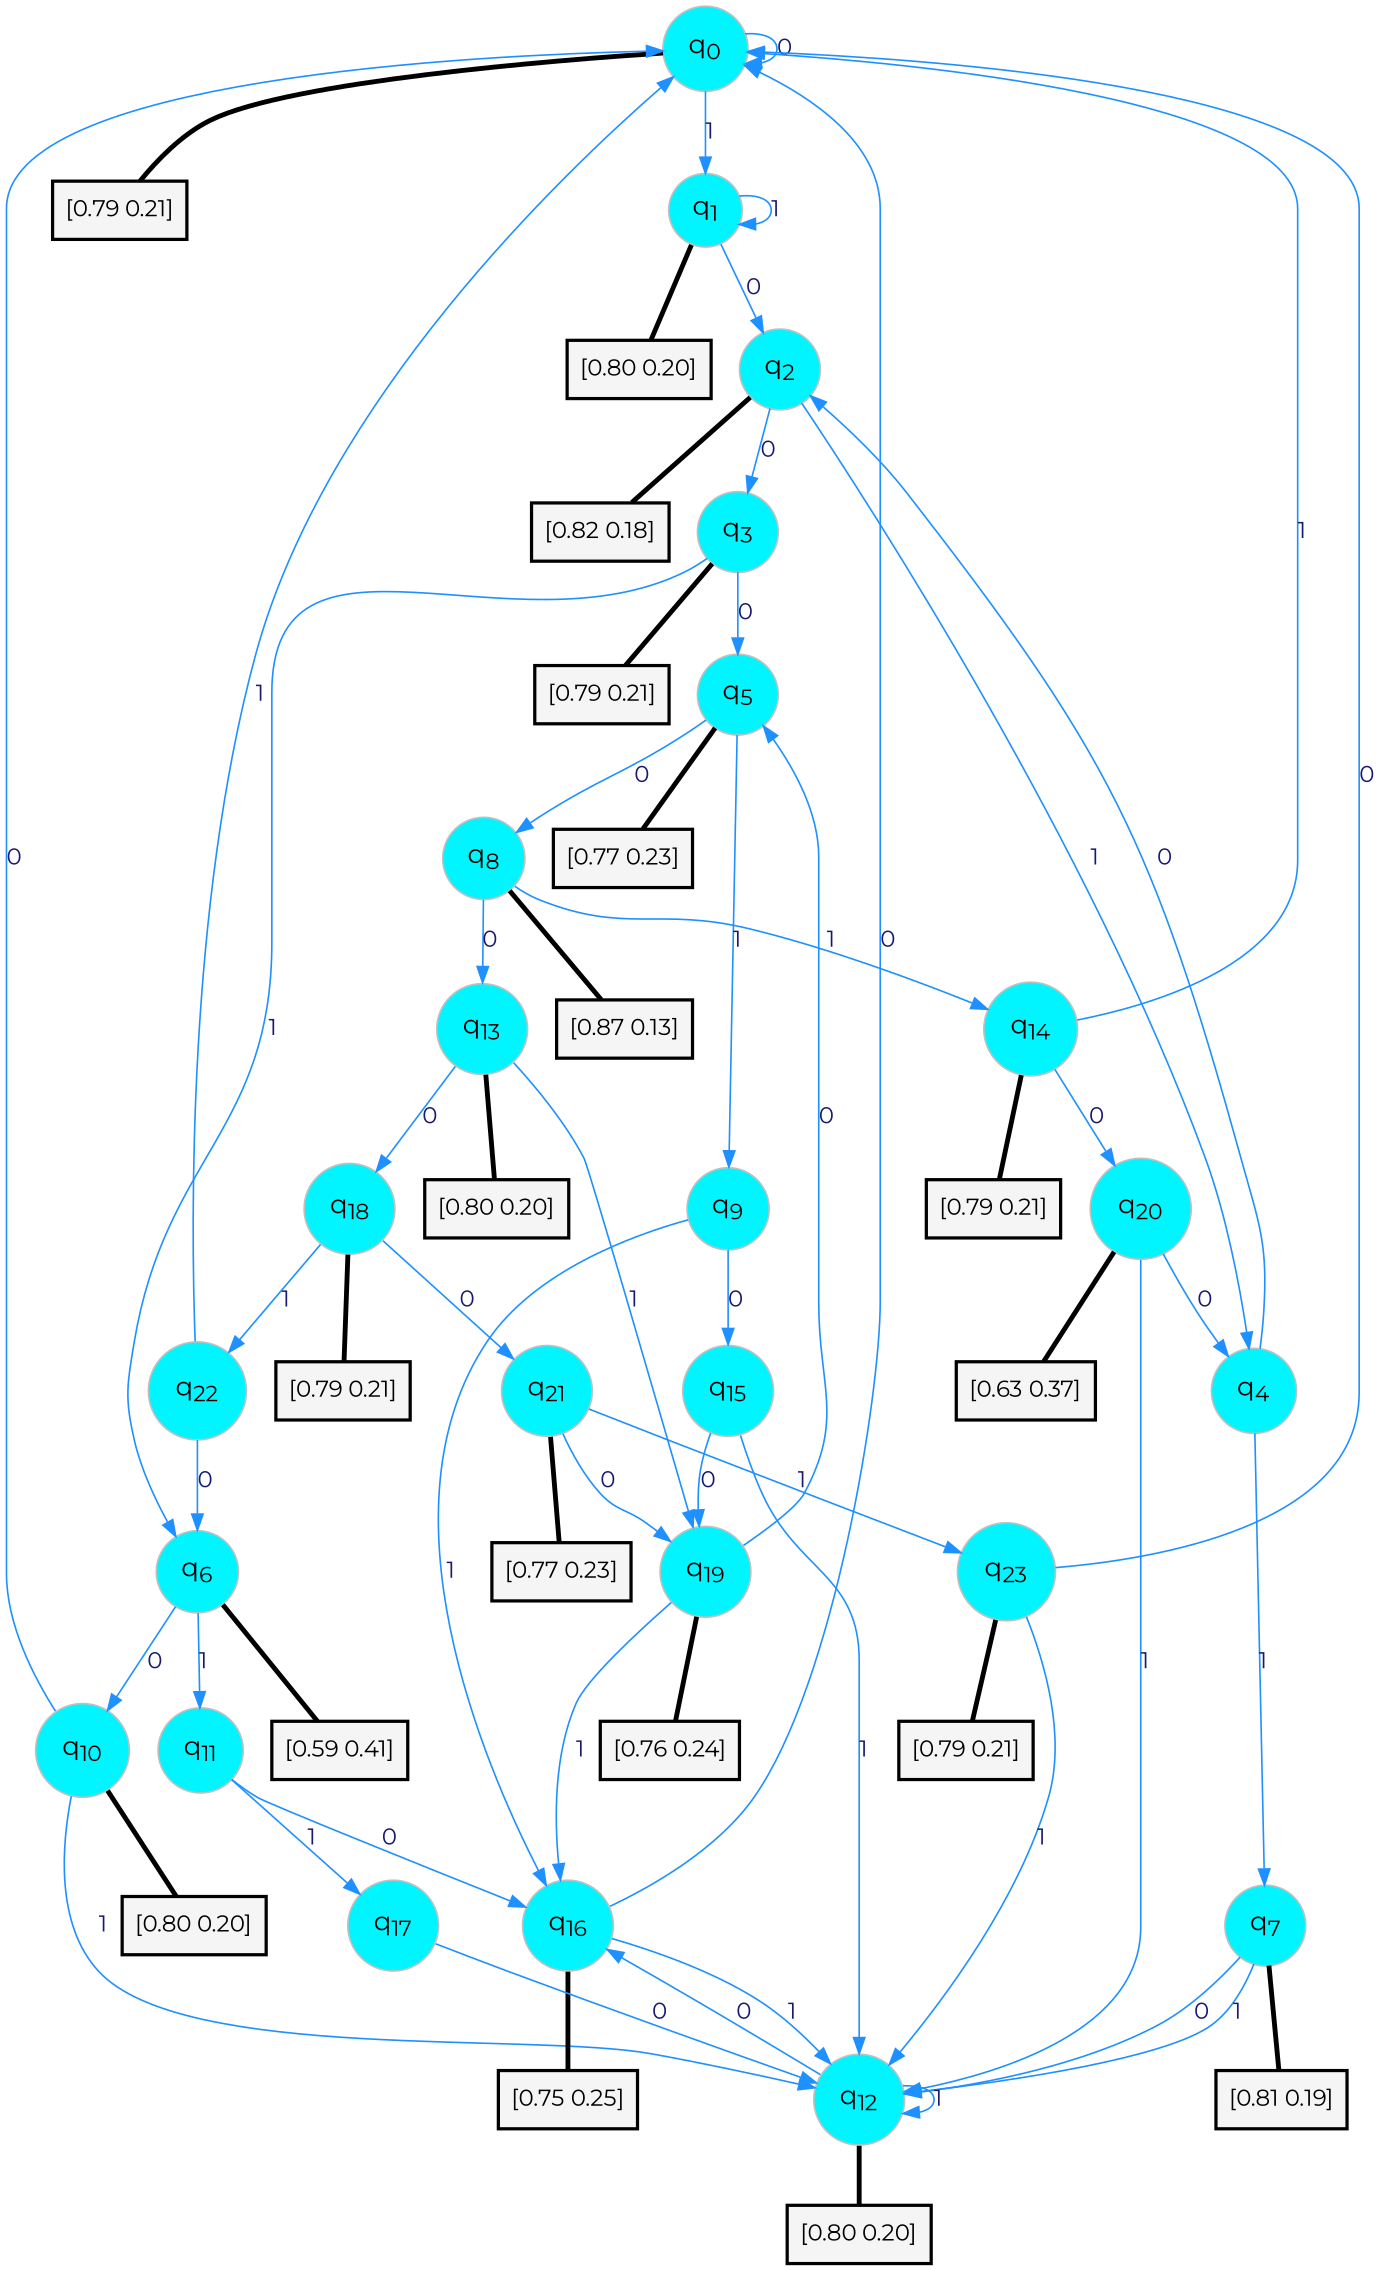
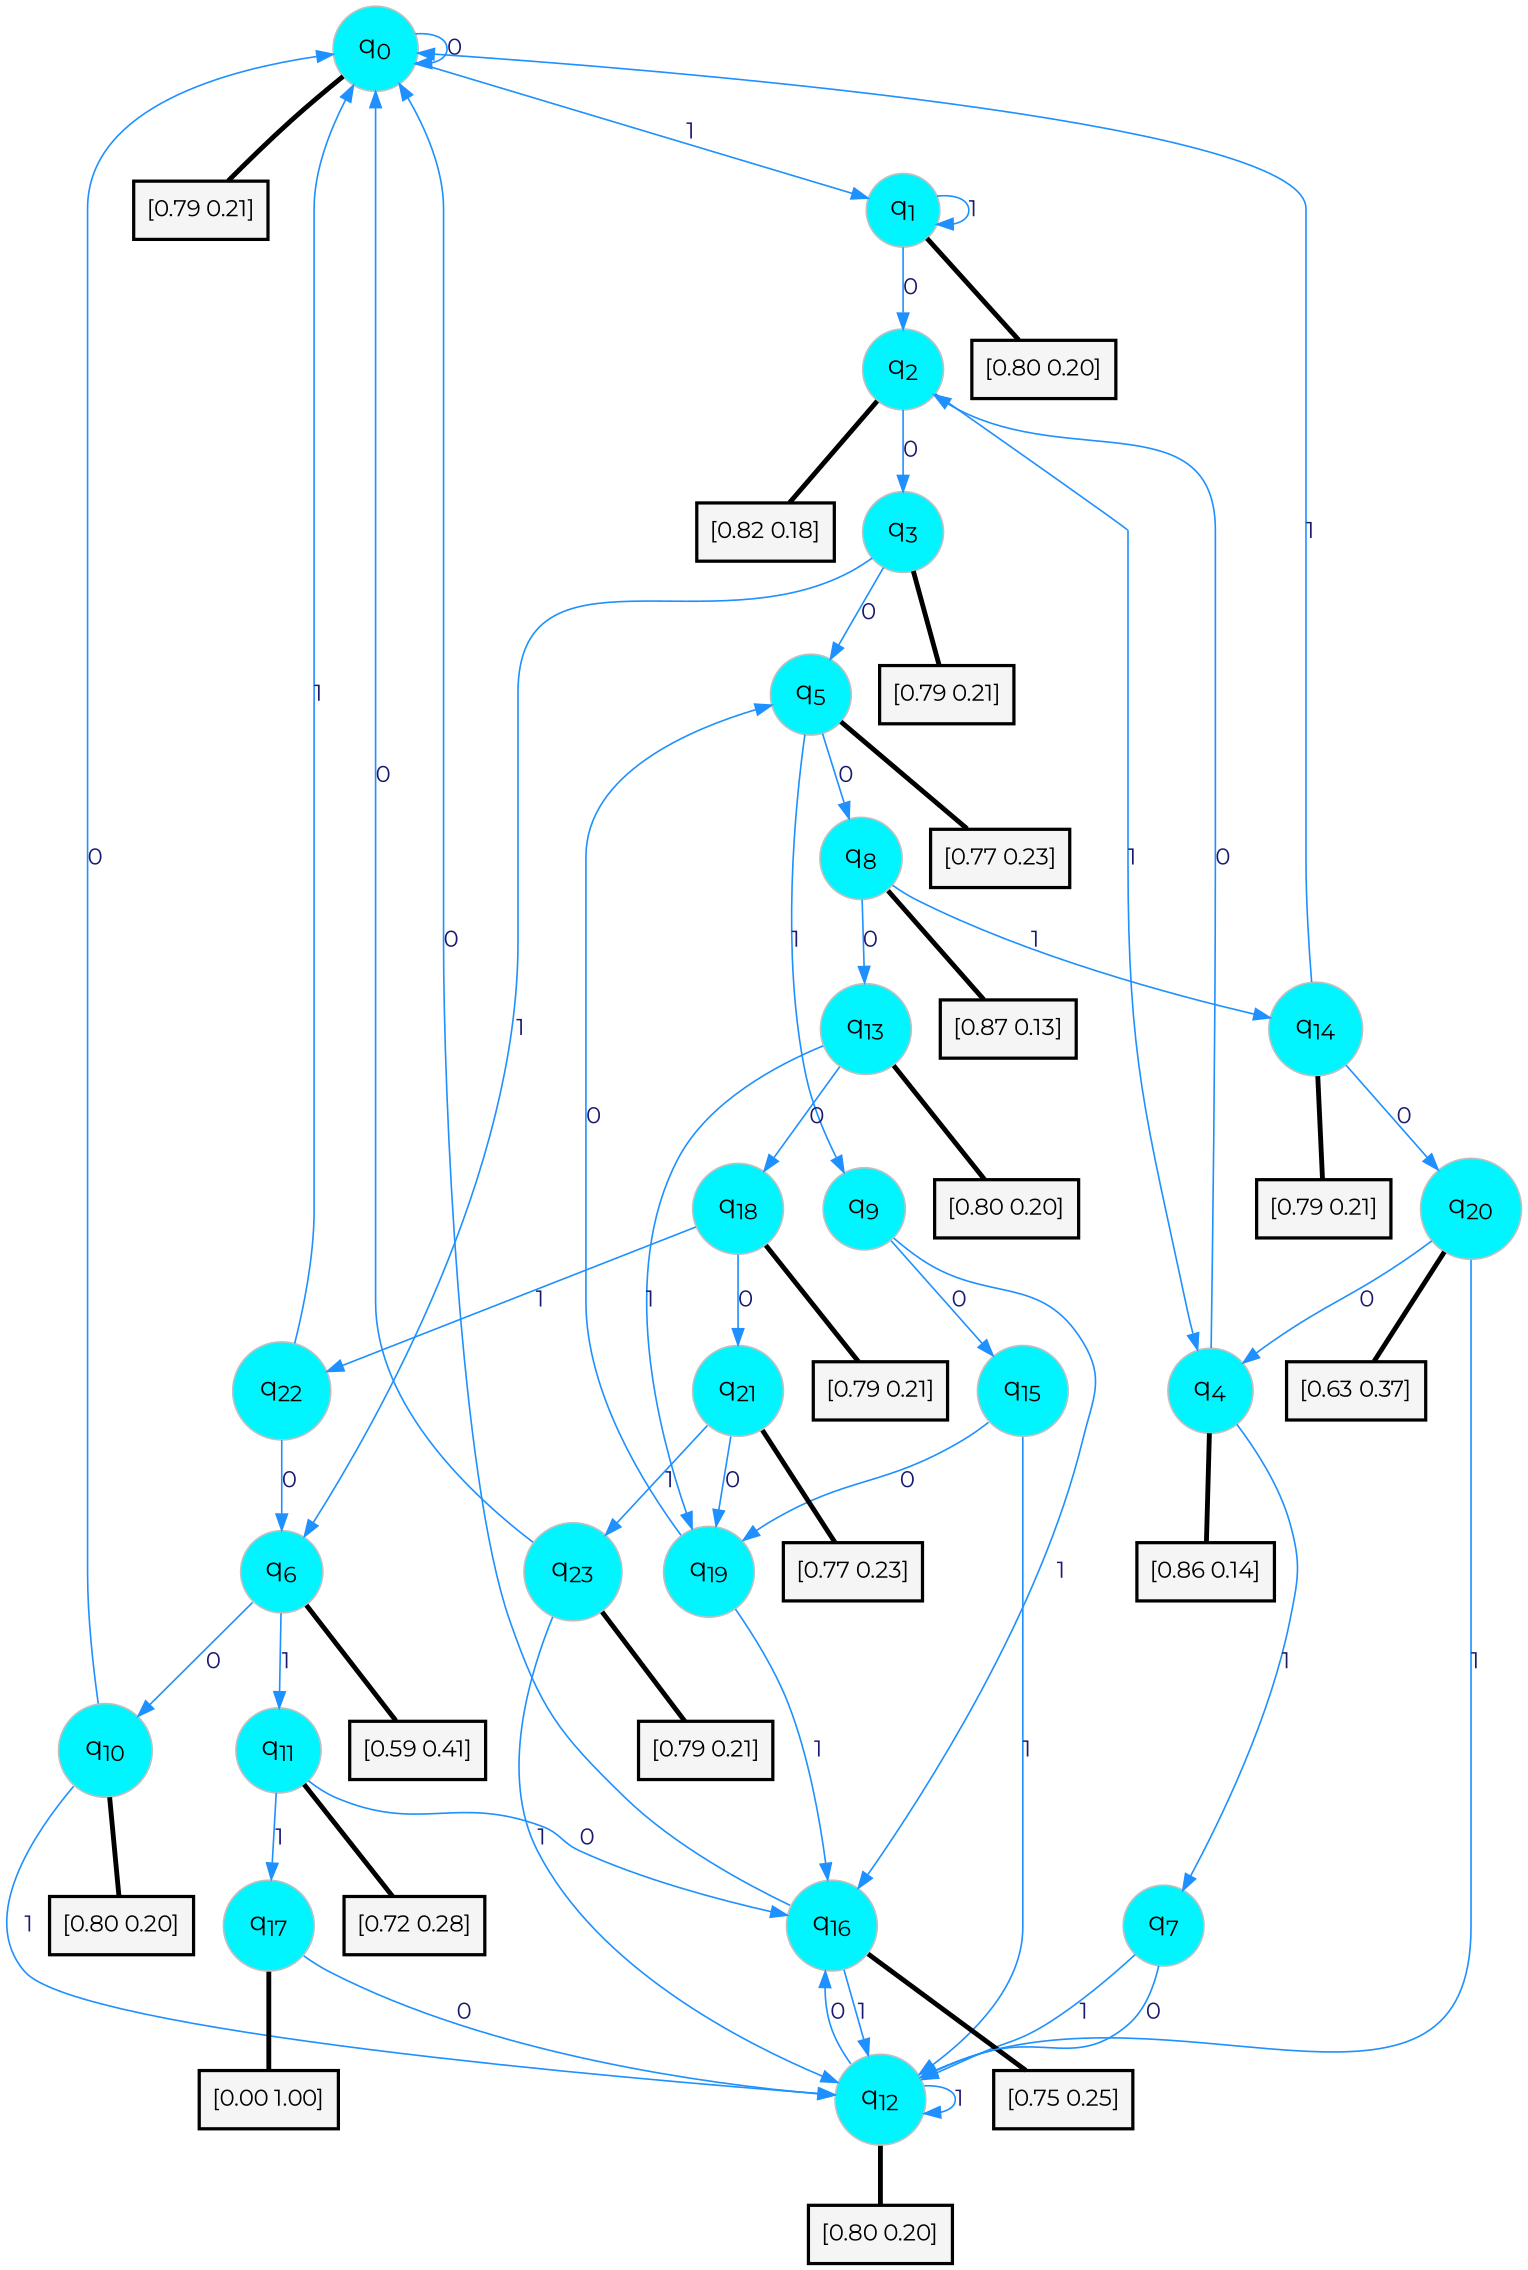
node "[0.86 0.14]": added
node "[0.76 0.24]": removed
node "[0.72 0.28]": added
node "[0.00 1.00]": added
node "[0.81 0.19]": removed
